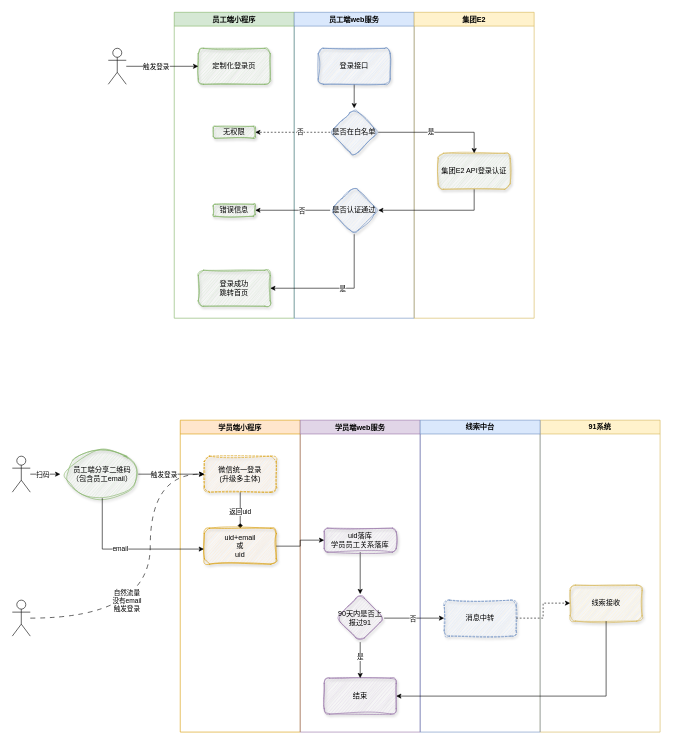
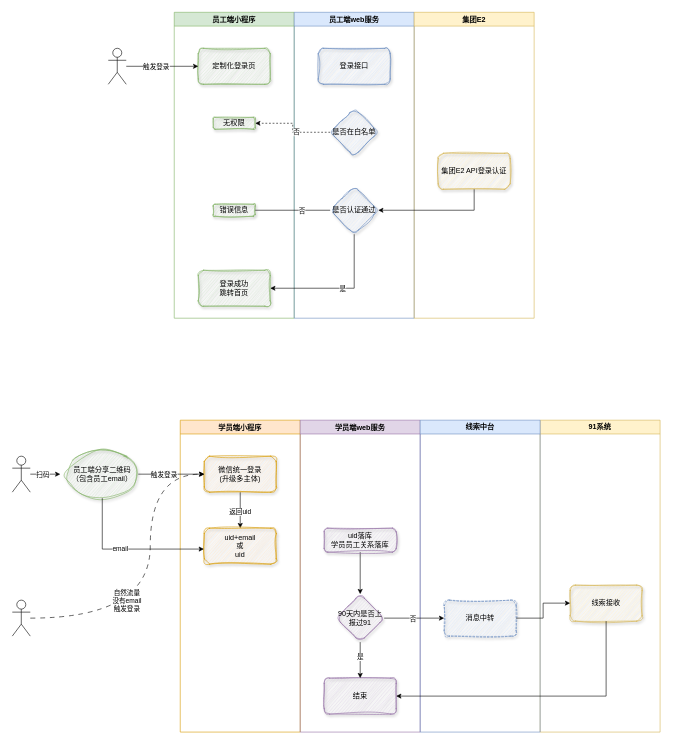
edge "登录接口" -> "是否在白名单": removed
node "无权限": moved (234, 132) -> (234, 123)
edge "是否在白名单" -> "集团E2 API登录认证": removed, label "是"
node "集团E2 API登录认证": fillcolor #d5e8d4 -> #fff2cc
edge "是否认证通过" -> "错误信息": arrowhead classic -> none
node "微信统一登录 (升级多主体)": style dashed -> solid
edge "微信统一登录 (升级多主体)" -> "uid+email 或 uid": arrowhead diamond -> classic
edge "uid+email 或 uid" -> "uid落库 学员员工关系落库": removed
edge "消息中转" -> "线索接收": style dashed -> solid
